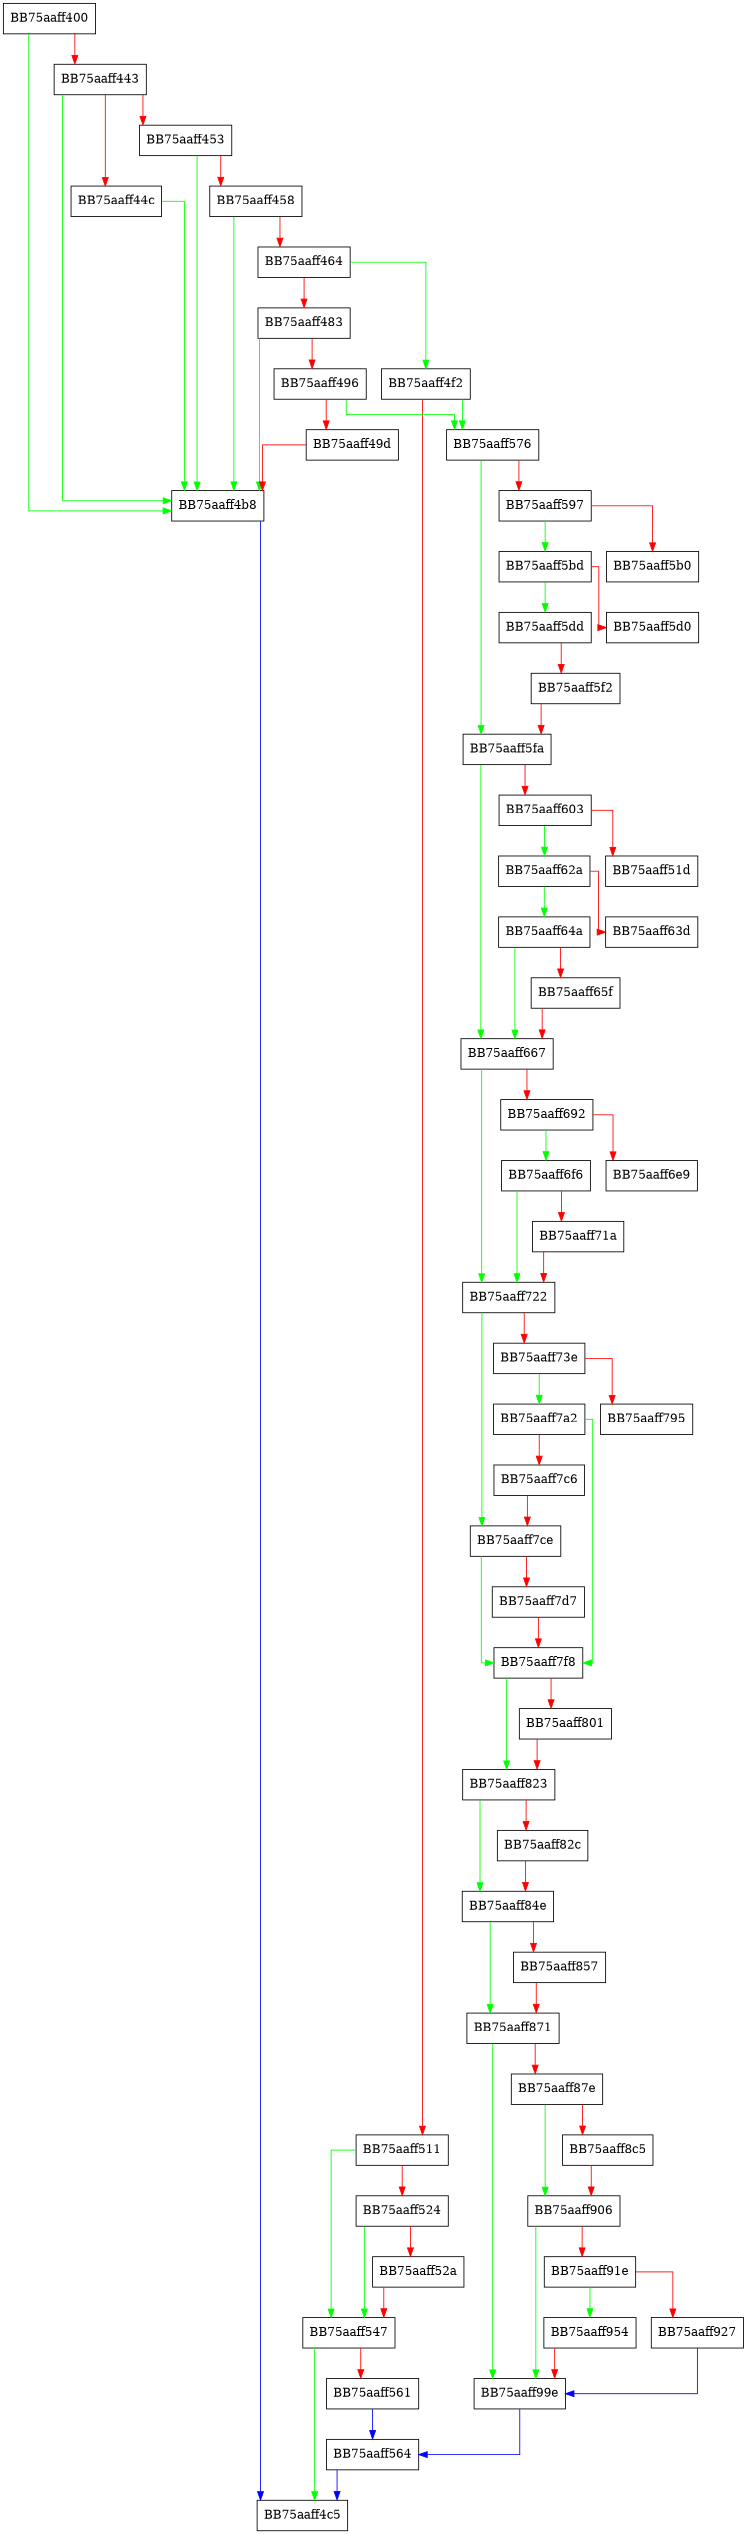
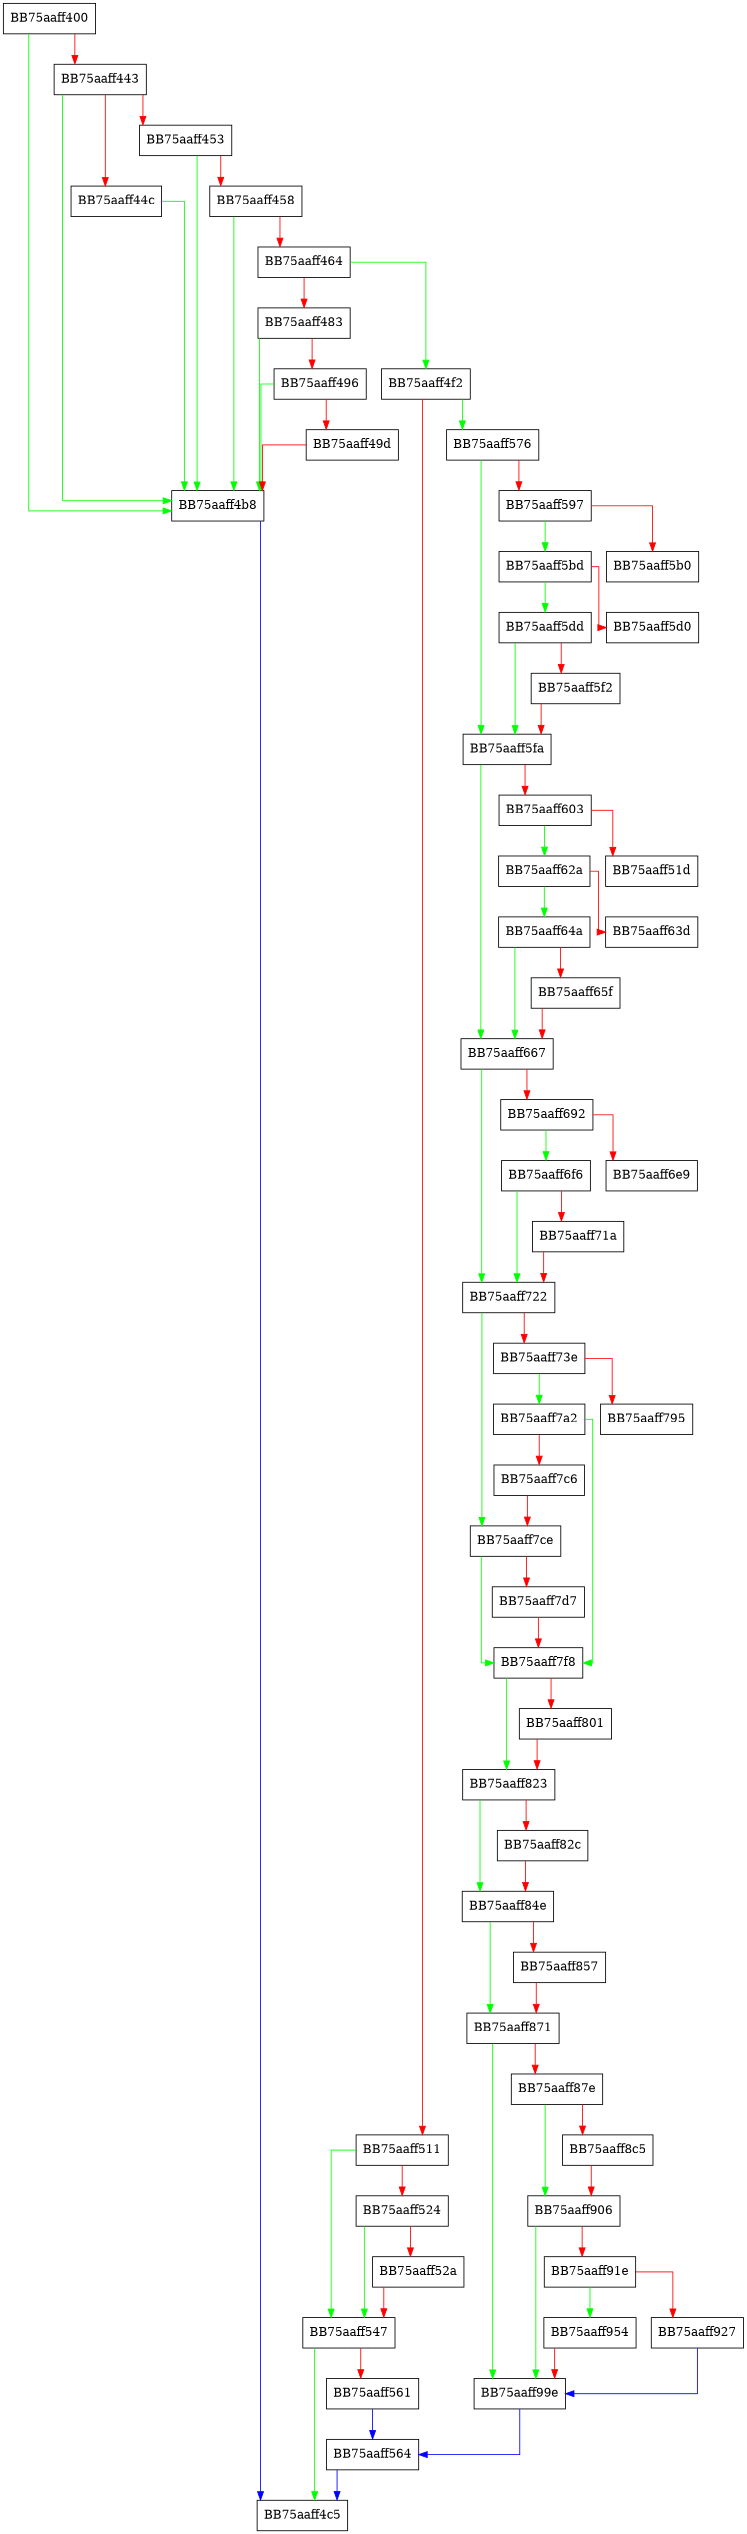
edge "BB75aaff496" -> "BB75aaff576": now "BB75aaff496" -> "BB75aaff4b8"
edge "BB75aaff5dd" -> "BB75aaff5fa": added
